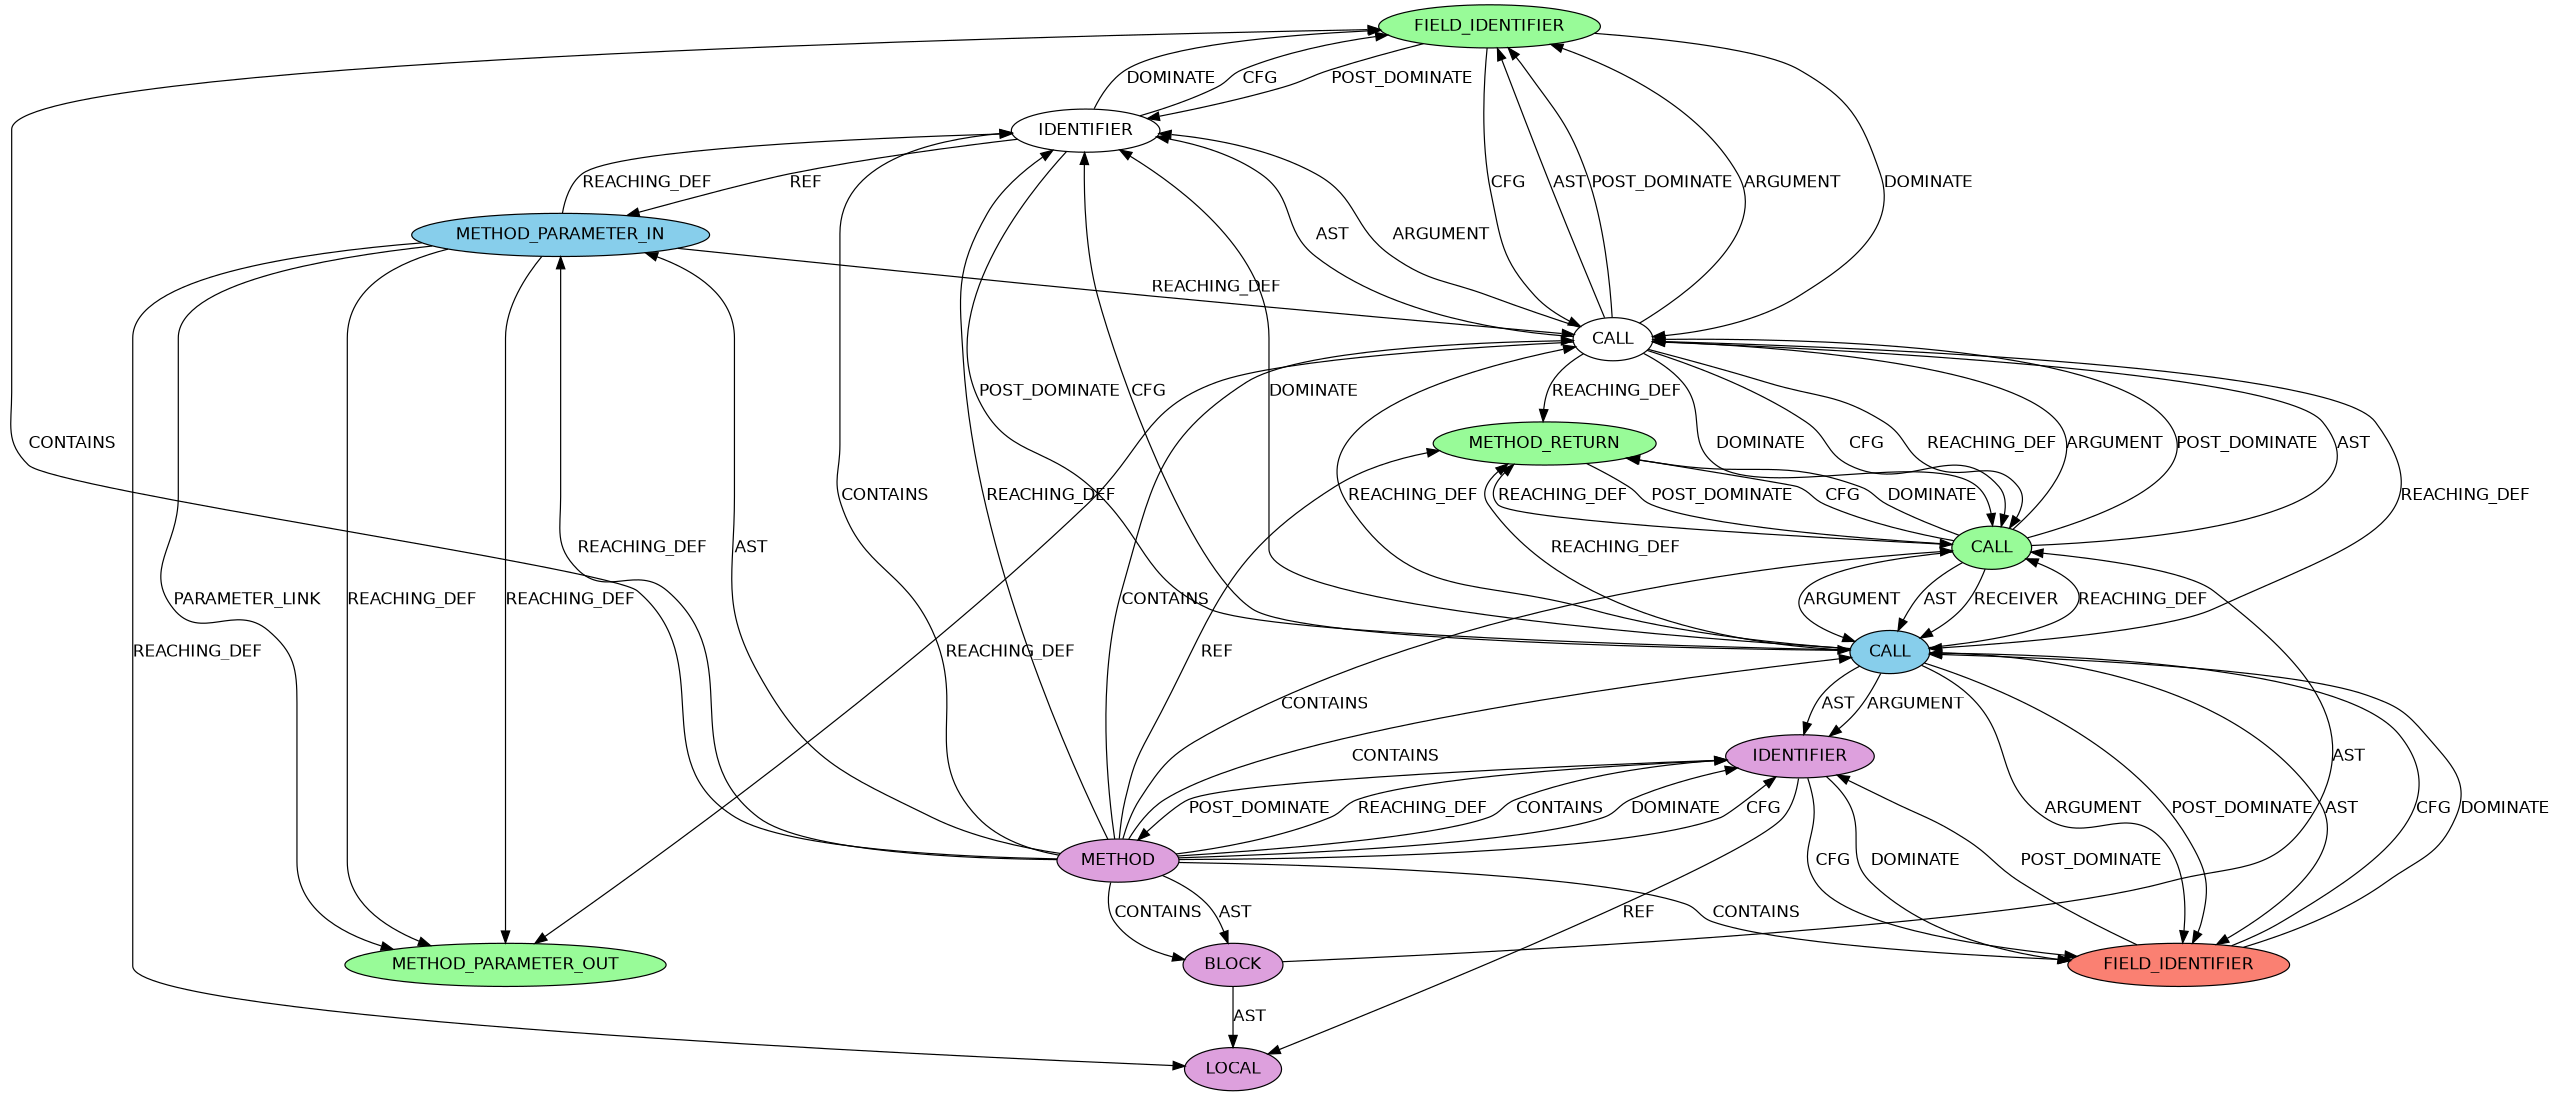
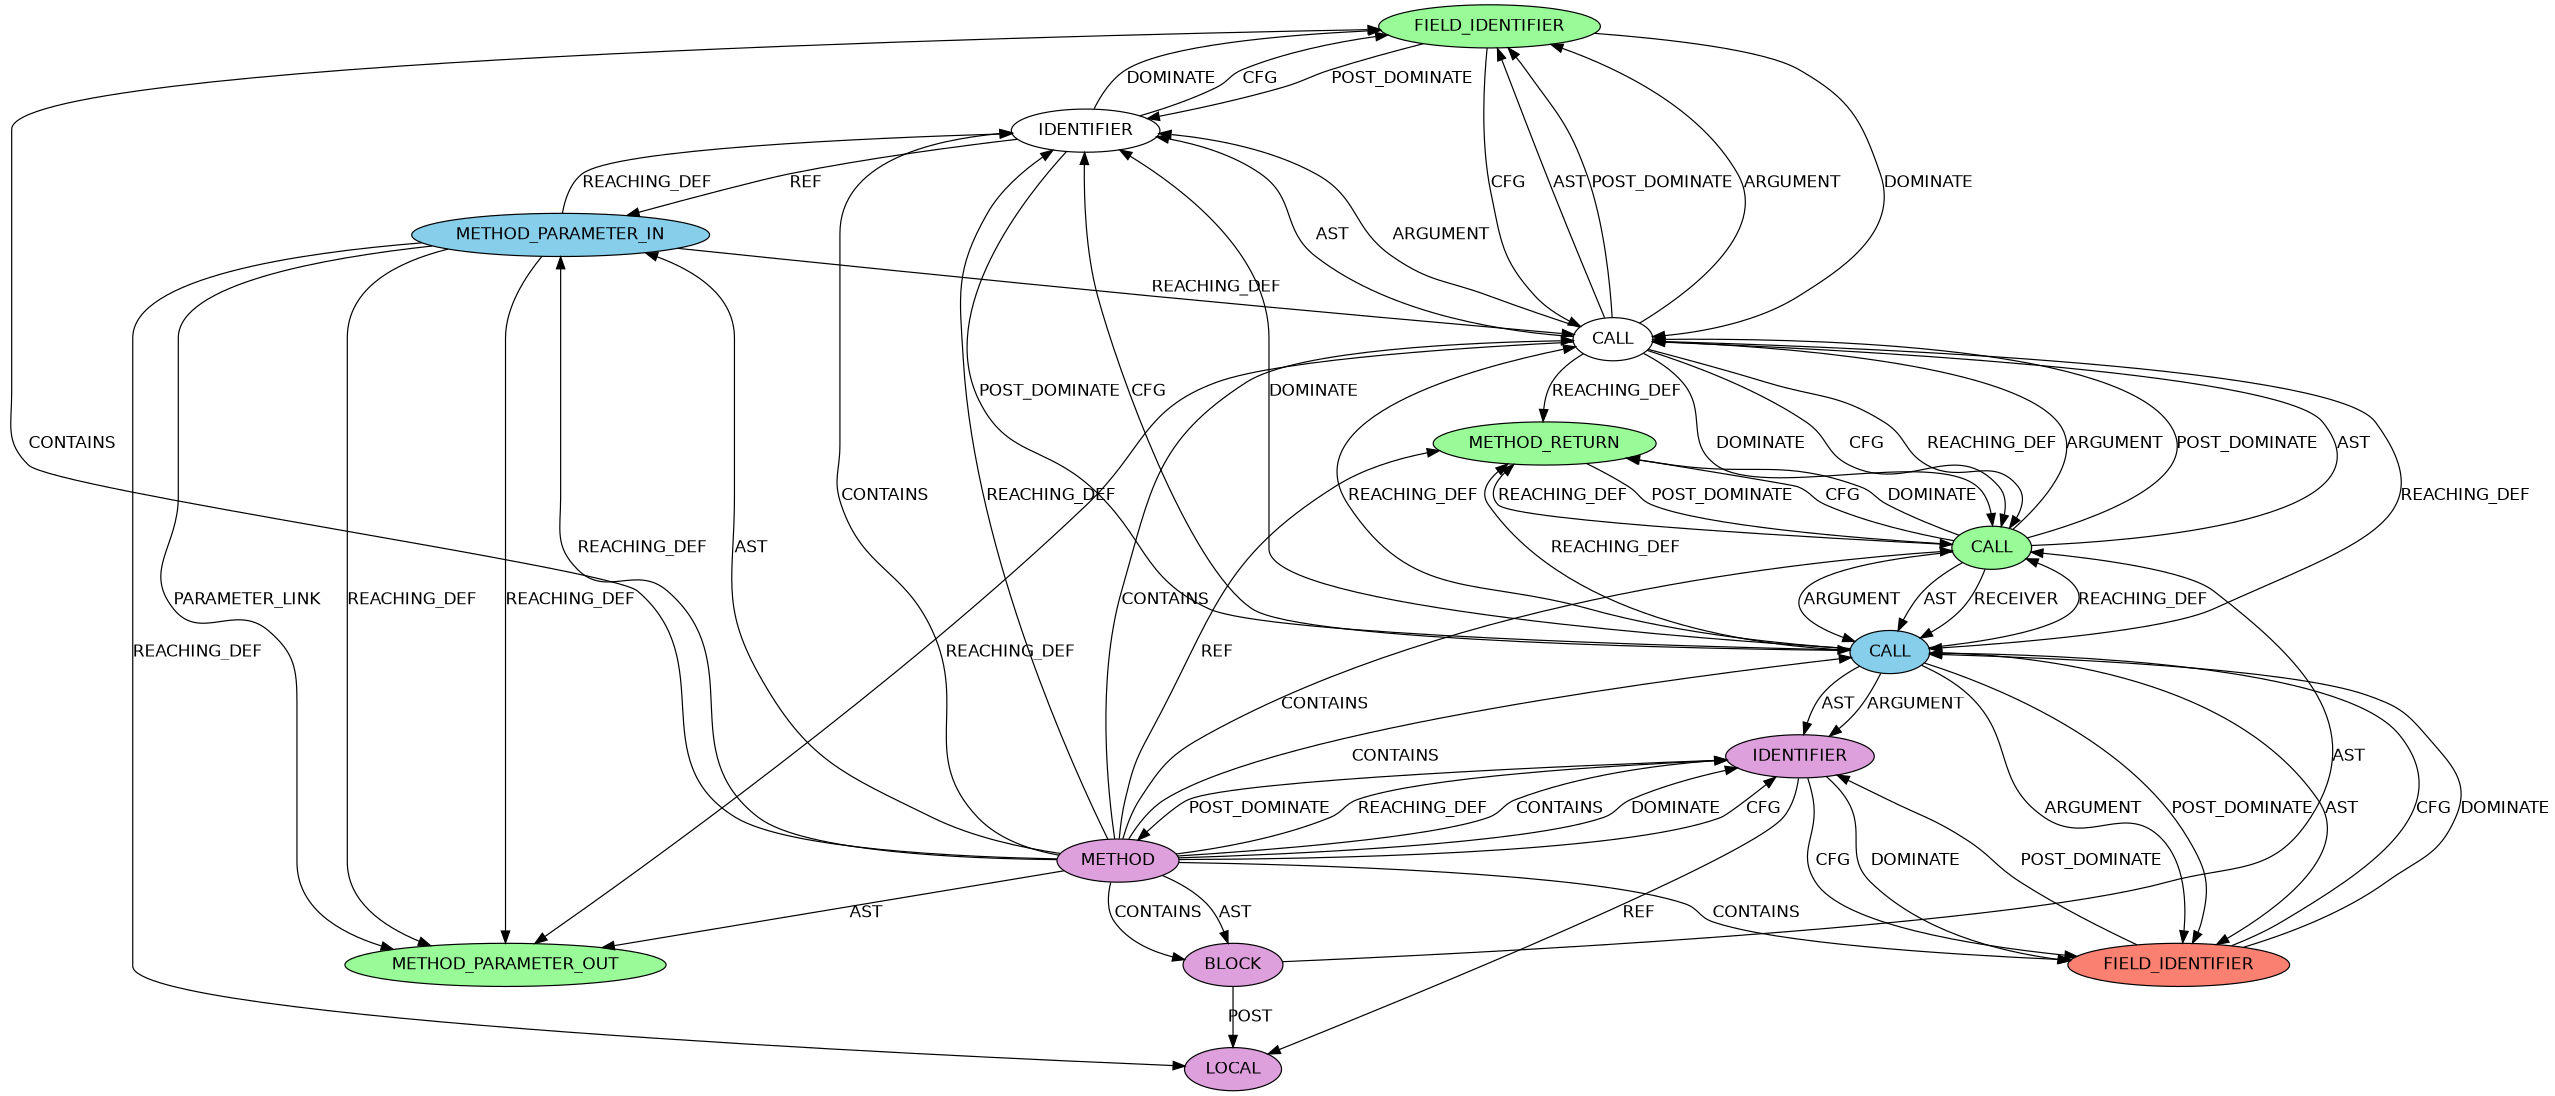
edge "METHOD" -> "METHOD_PARAMETER_OUT": added, label "AST"
edge "BLOCK" -> "LOCAL": label "AST" -> "POST"
